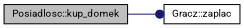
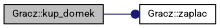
node "Posiadlosc::kup_domek": label "Posiadlosc::kup_domek" -> "Gracz::kup_domek"
